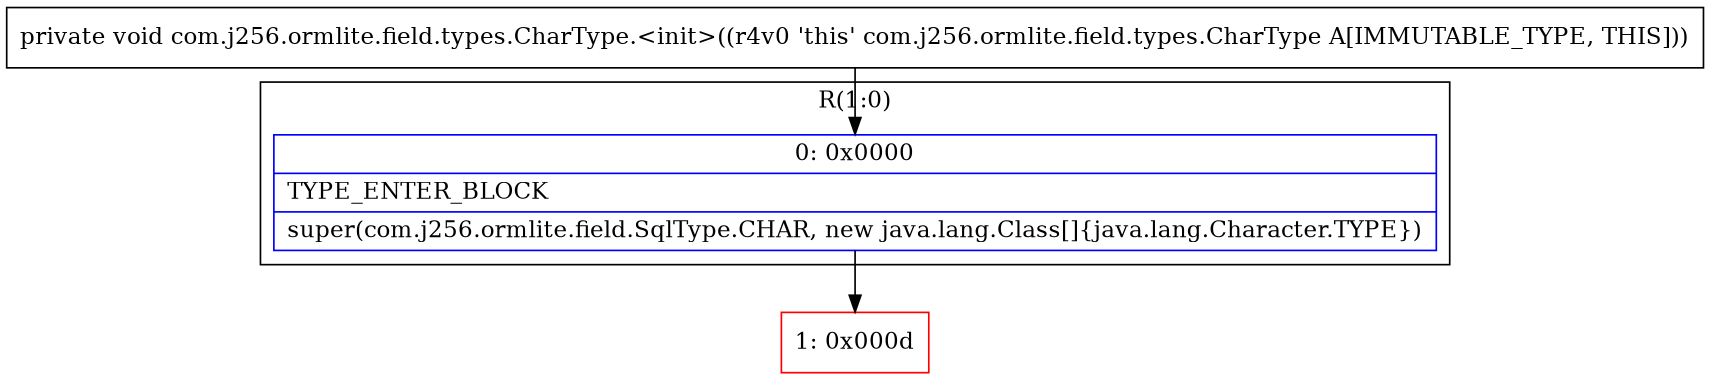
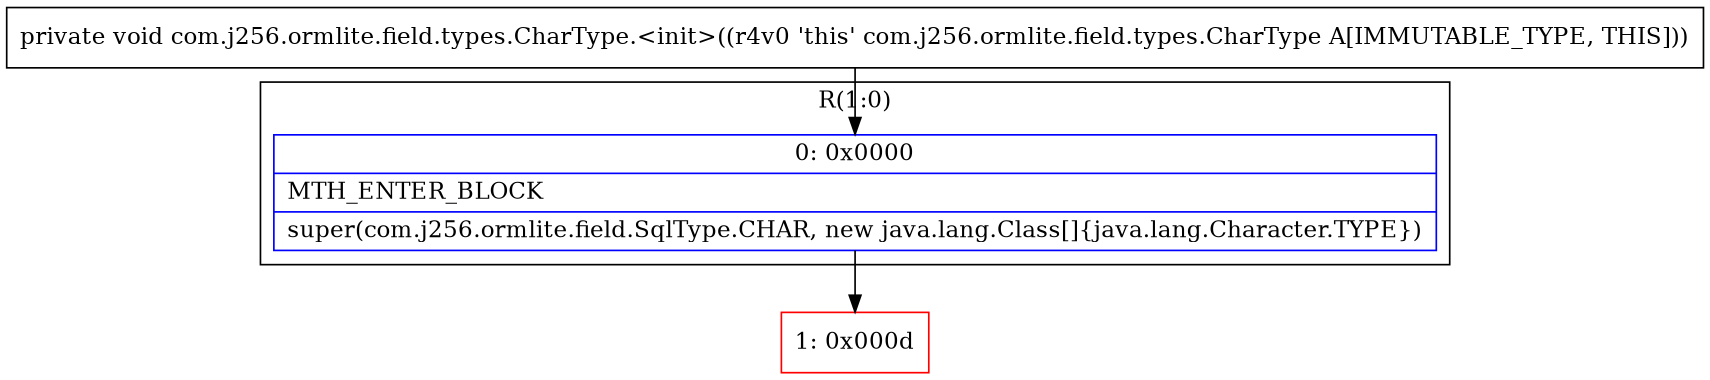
node "0: 0x0000": text "TYPE_ENTER_BLOCK" -> "MTH_ENTER_BLOCK"
